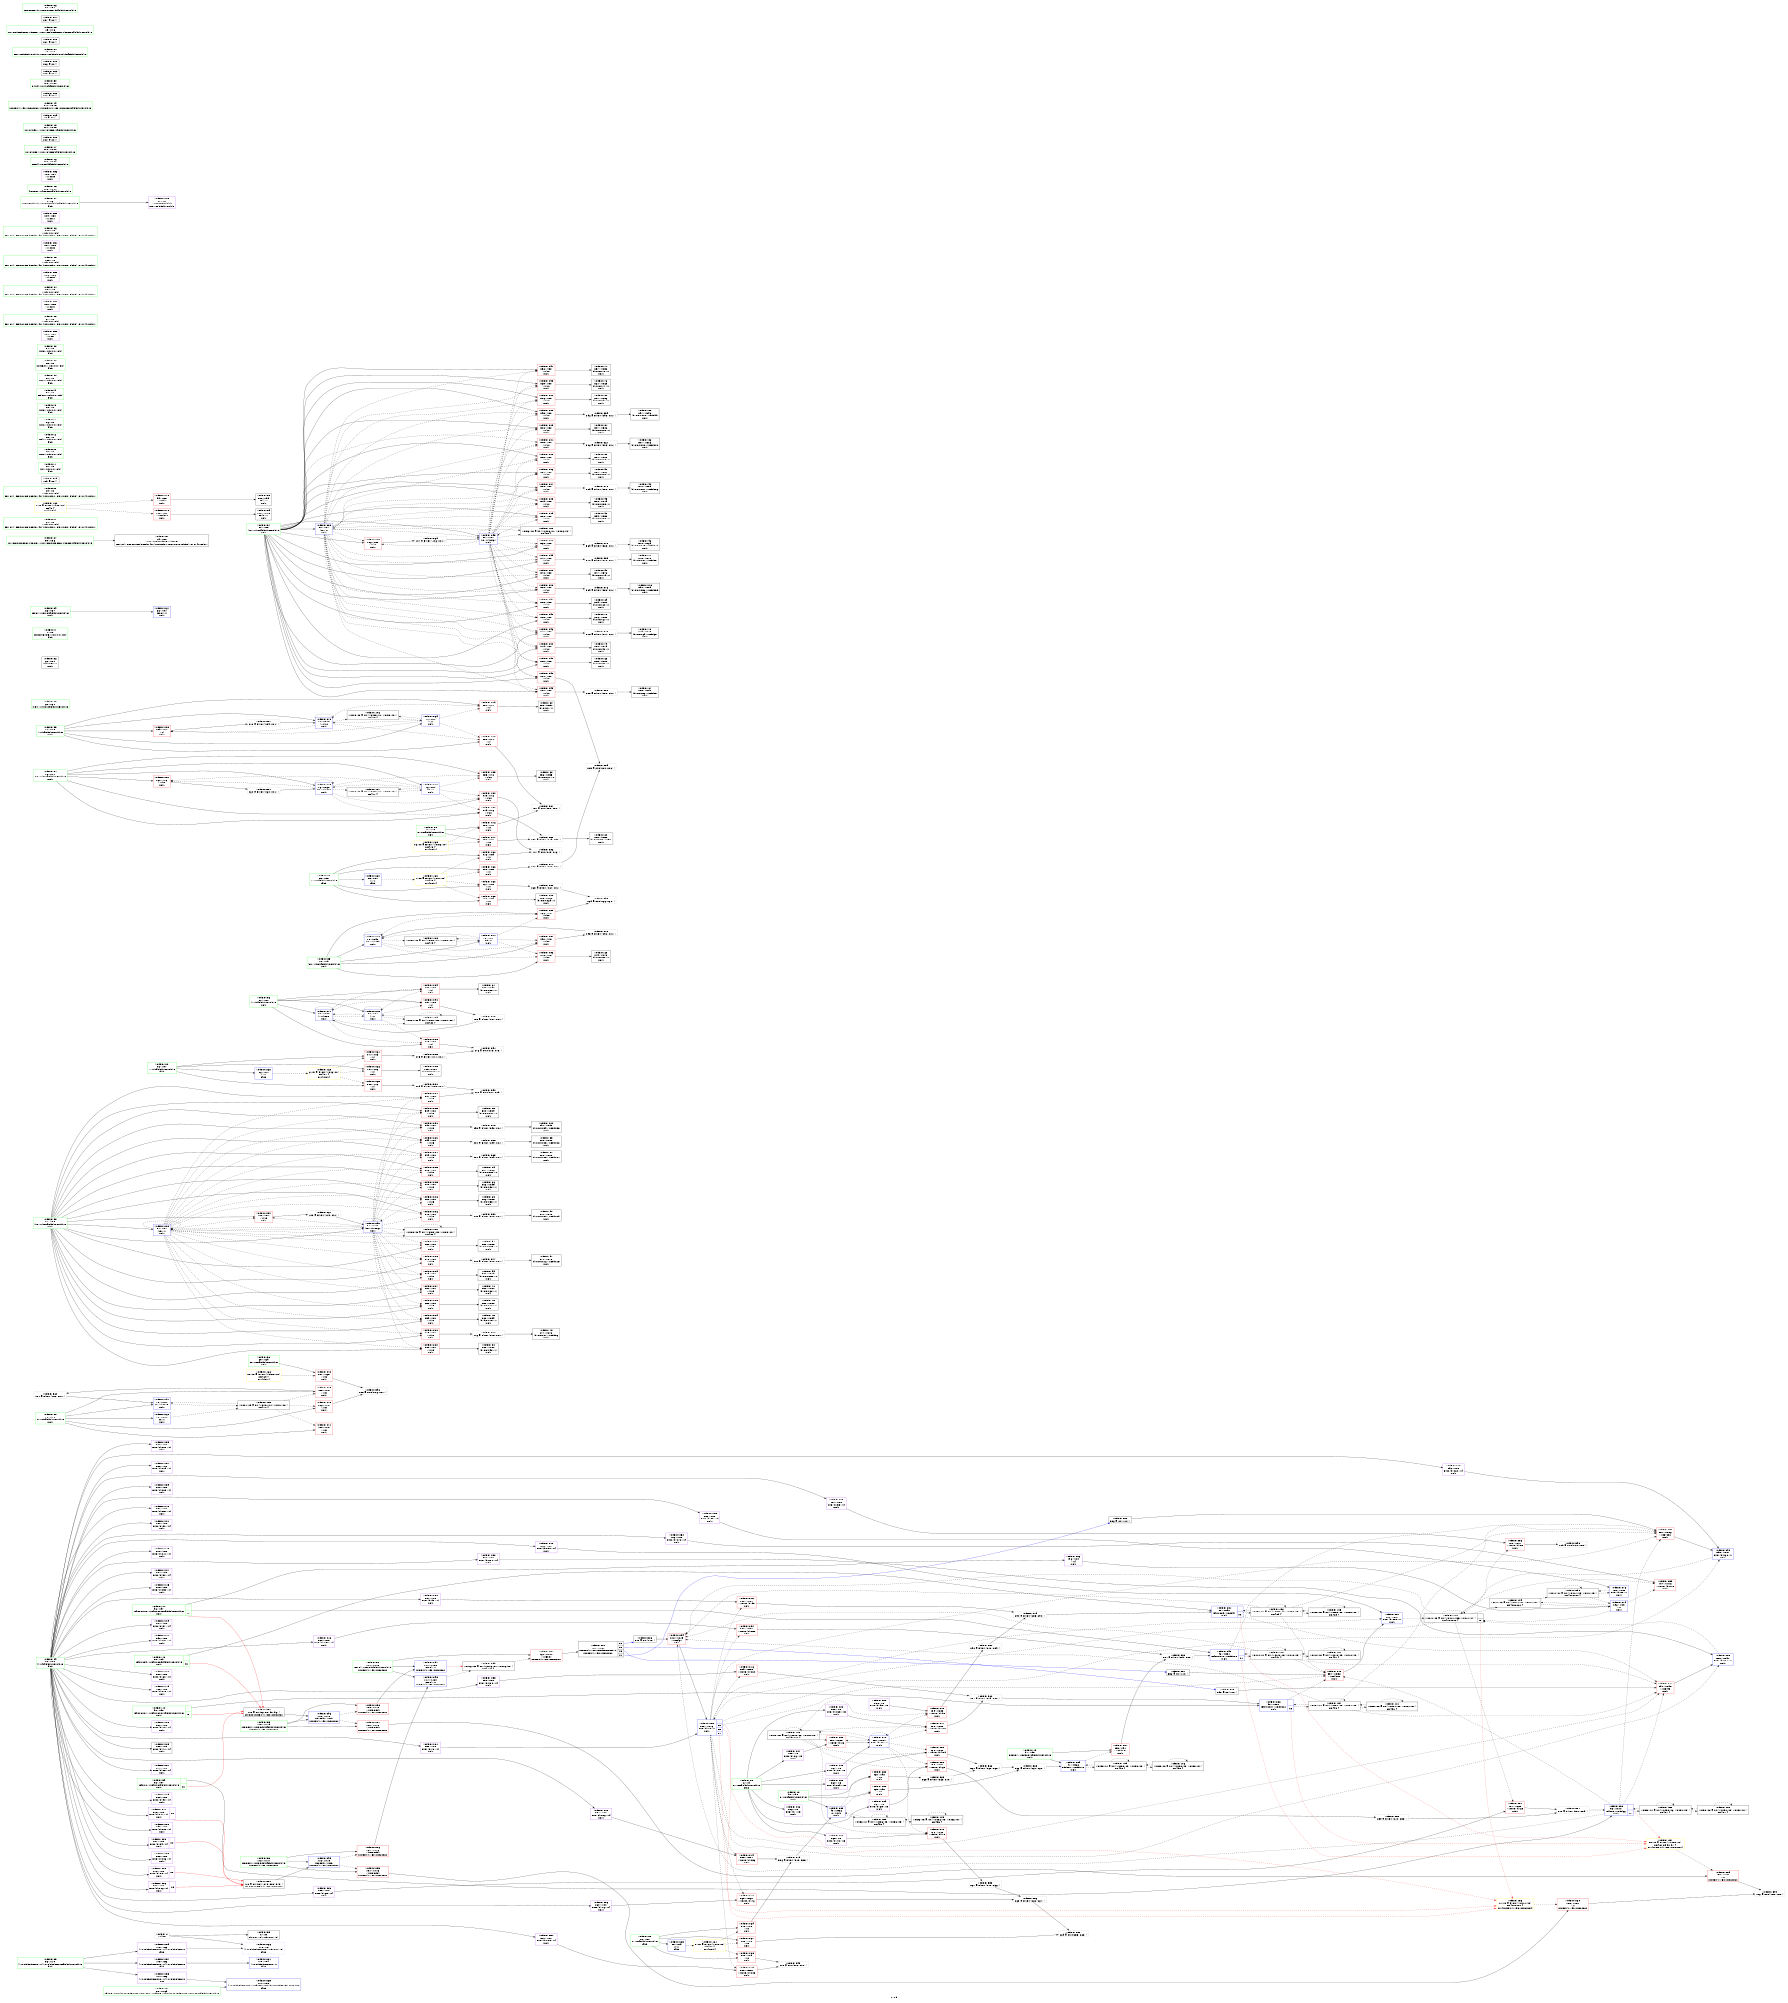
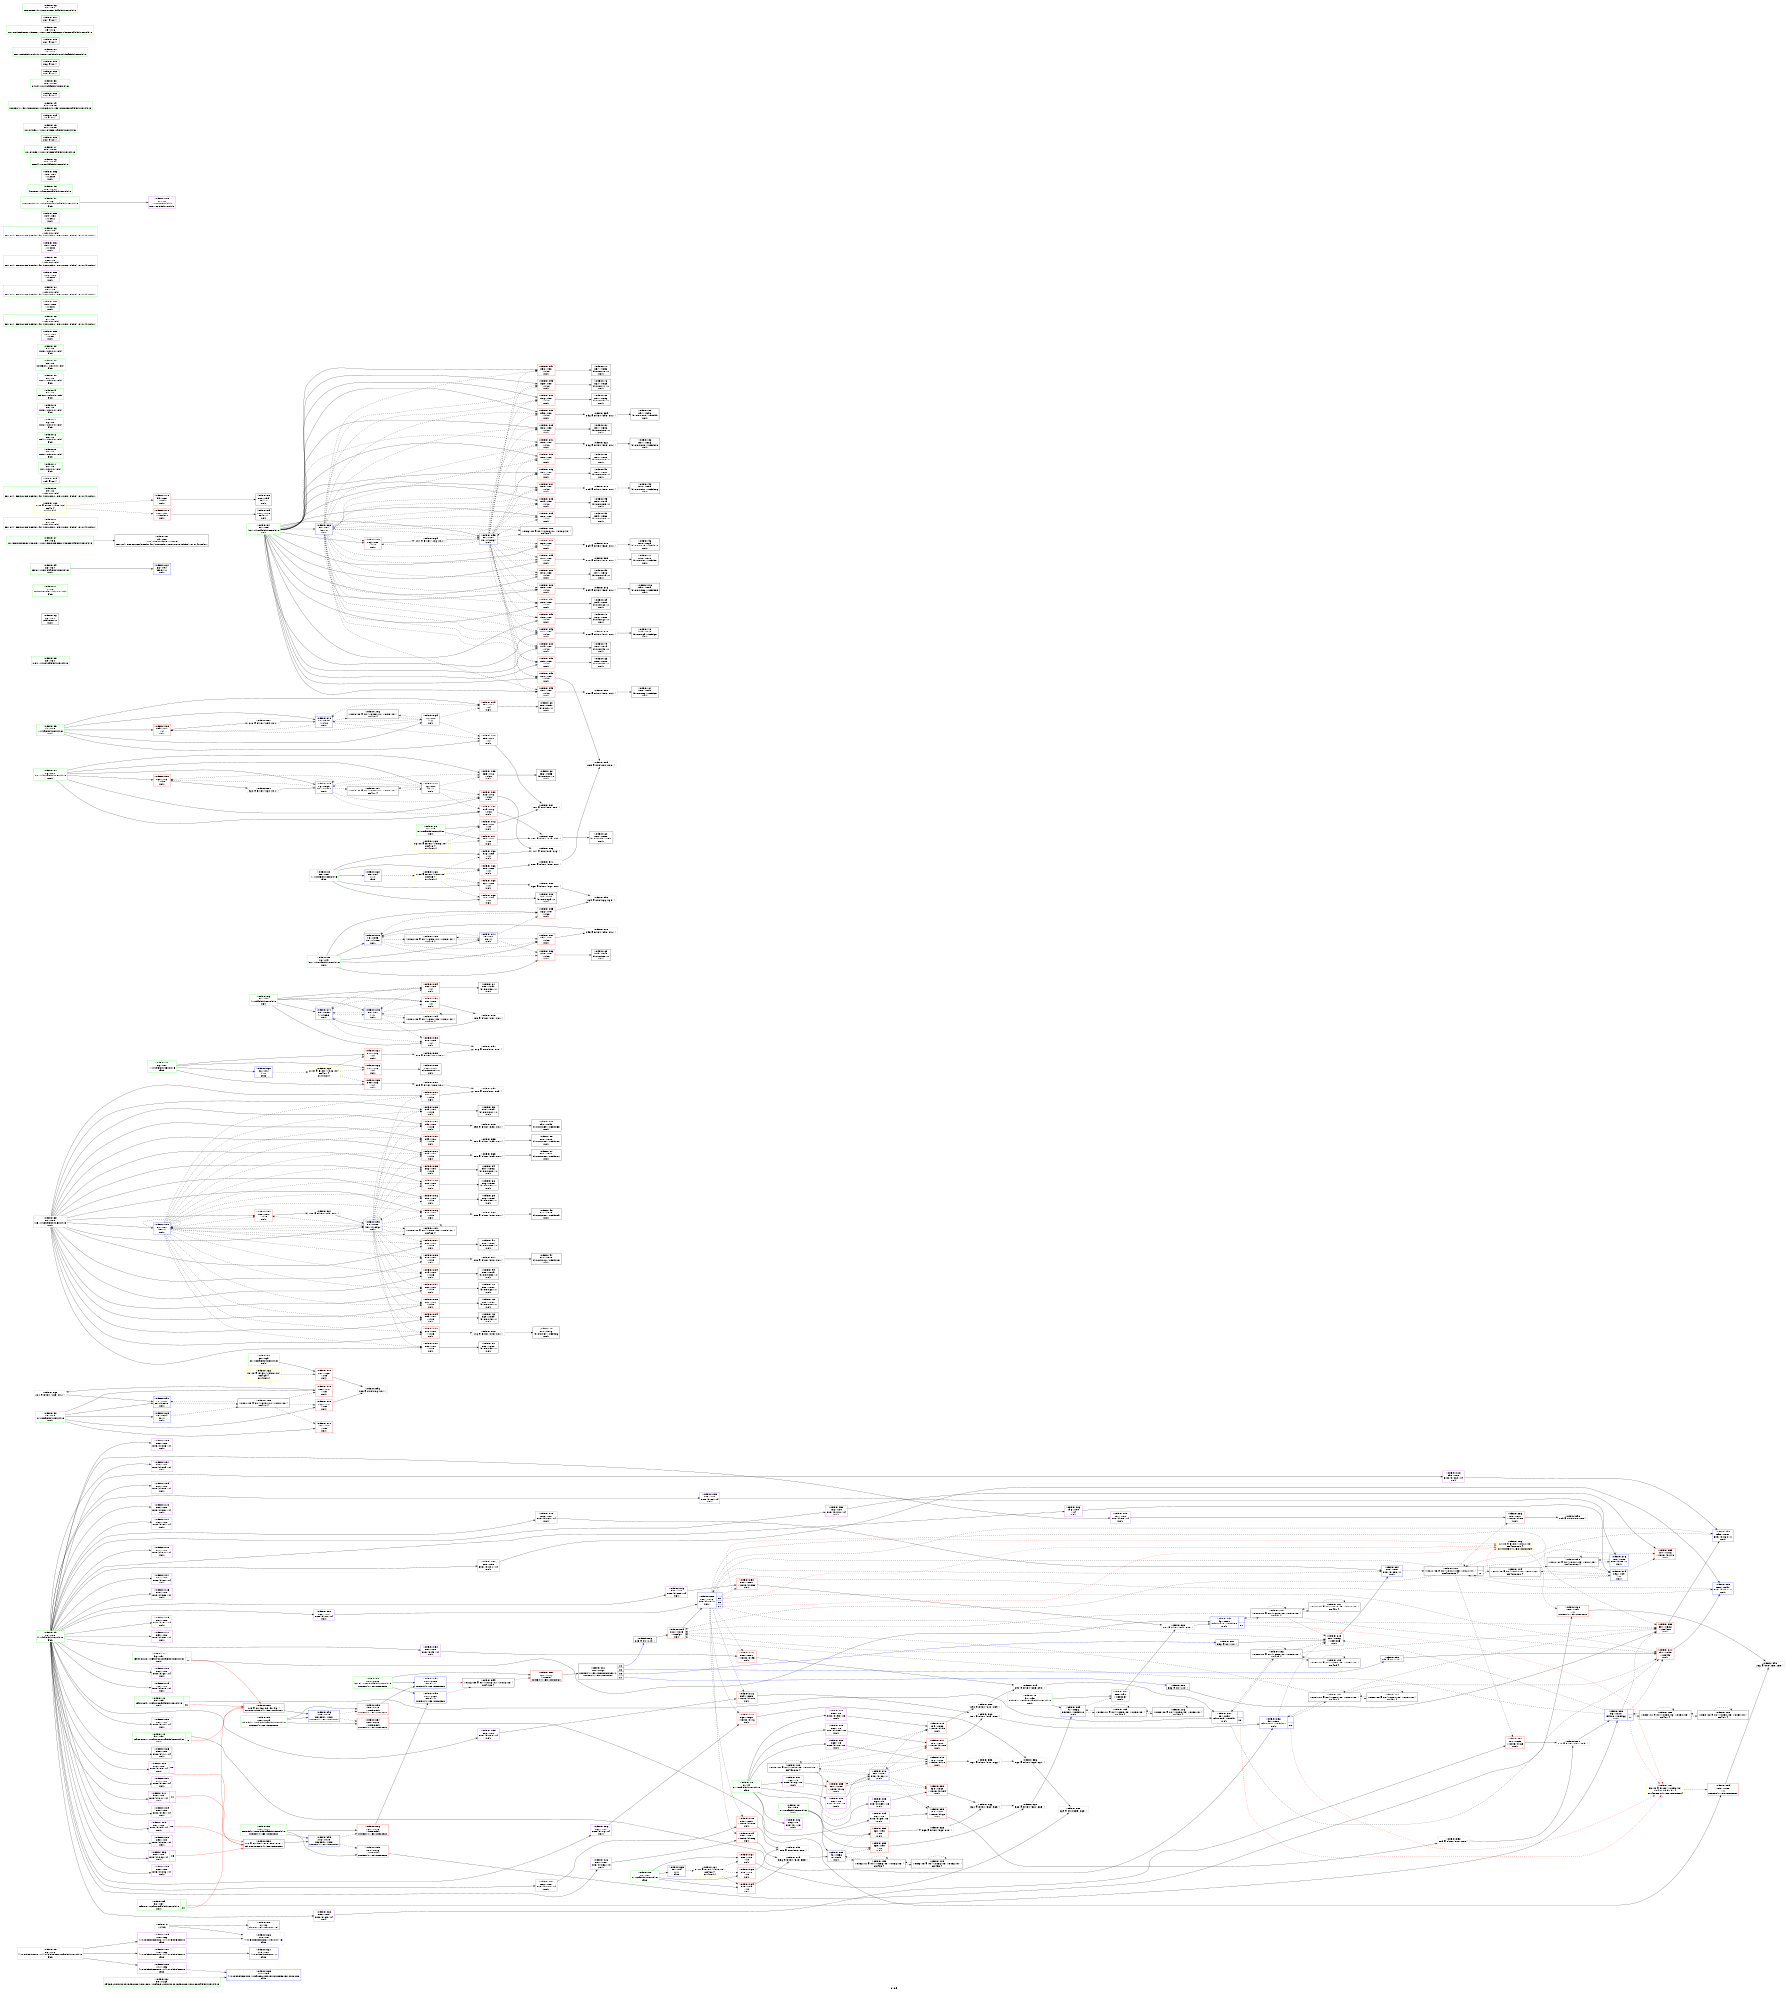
edge "NodeID: 44" -> "NodeID: 116": now "NodeID: 19" -> "NodeID: 116"
edge "NodeID: 18" -> "NodeID: 111": added
node "NodeID: 158": text "ZSt" -> "Glob"
